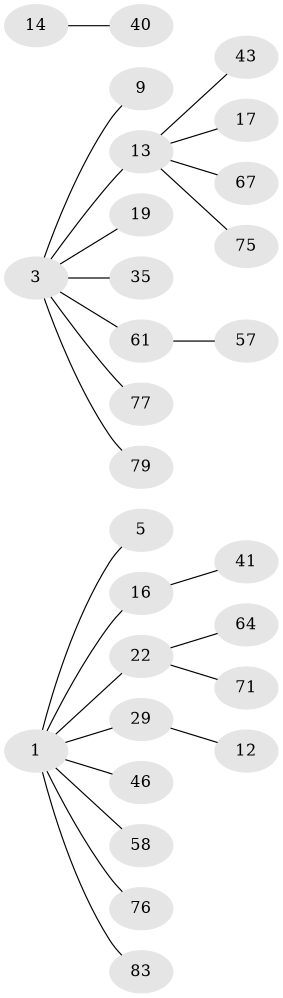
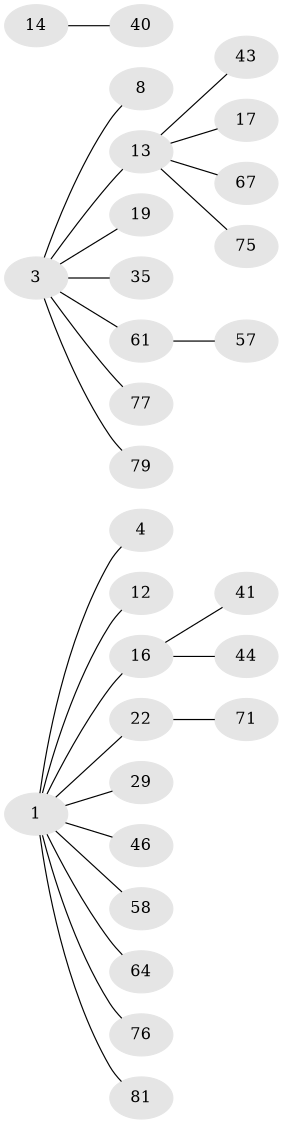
node "9": label "9" -> "8"
node "5": label "5" -> "4"
edge "64" -- "22": now "64" -- "1"
node "44": added
edge "29" -- "12": now "1" -- "12"
node "83": label "83" -> "81"
